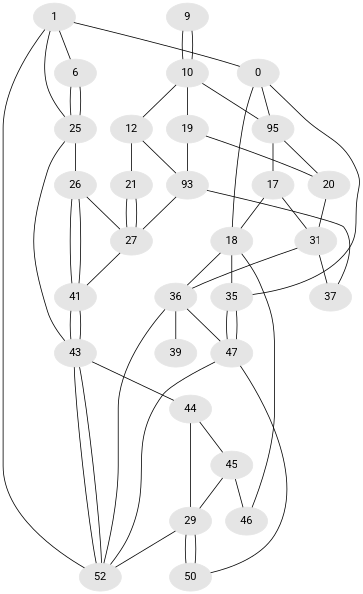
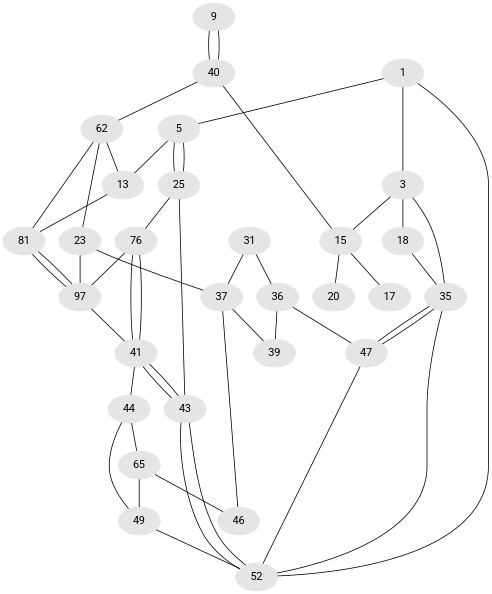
node "6": label "6" -> "5"
node "10": label "10" -> "40"
node "0": label "0" -> "3"
edge "1" -- "25": removed
node "12": label "12" -> "62"
node "19": removed
node "95": label "95" -> "15"
node "26": label "26" -> "76"
node "13": added
node "21": label "21" -> "81"
node "93": label "93" -> "23"
edge "17" -- "18": removed
edge "20" -- "31": removed
edge "17" -- "31": removed
node "27": label "27" -> "97"
edge "18" -- "36": removed
edge "37" -- "39": added
edge "18" -- "46": now "37" -- "46"
edge "43" -- "44": now "41" -- "44"
edge "36" -- "52": now "35" -- "52"
node "45": label "45" -> "65"
node "29": label "29" -> "49"
node "50": removed
